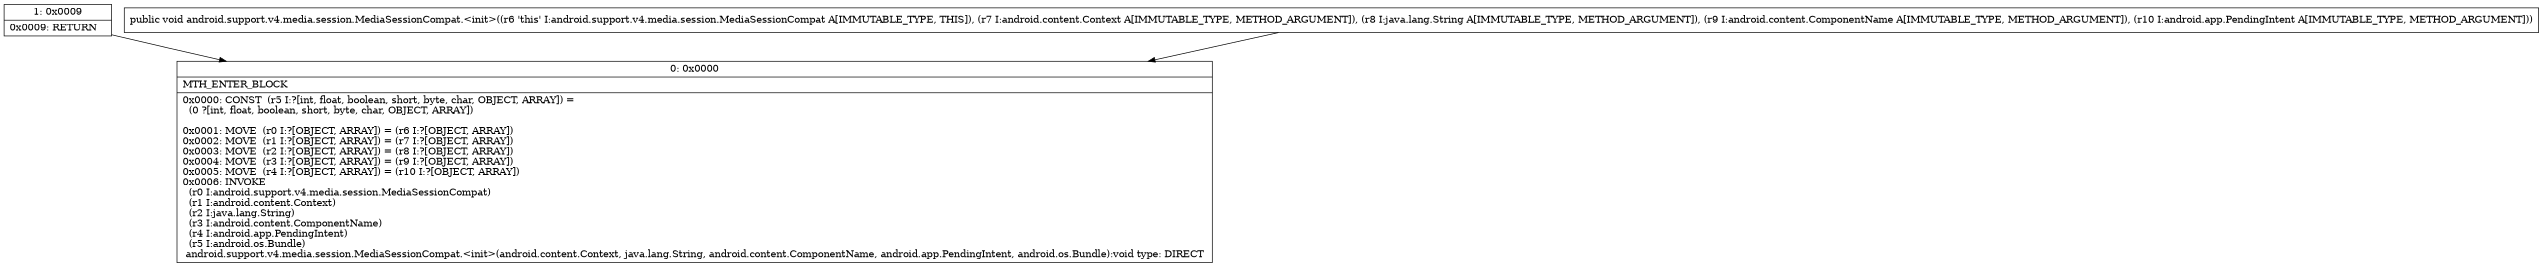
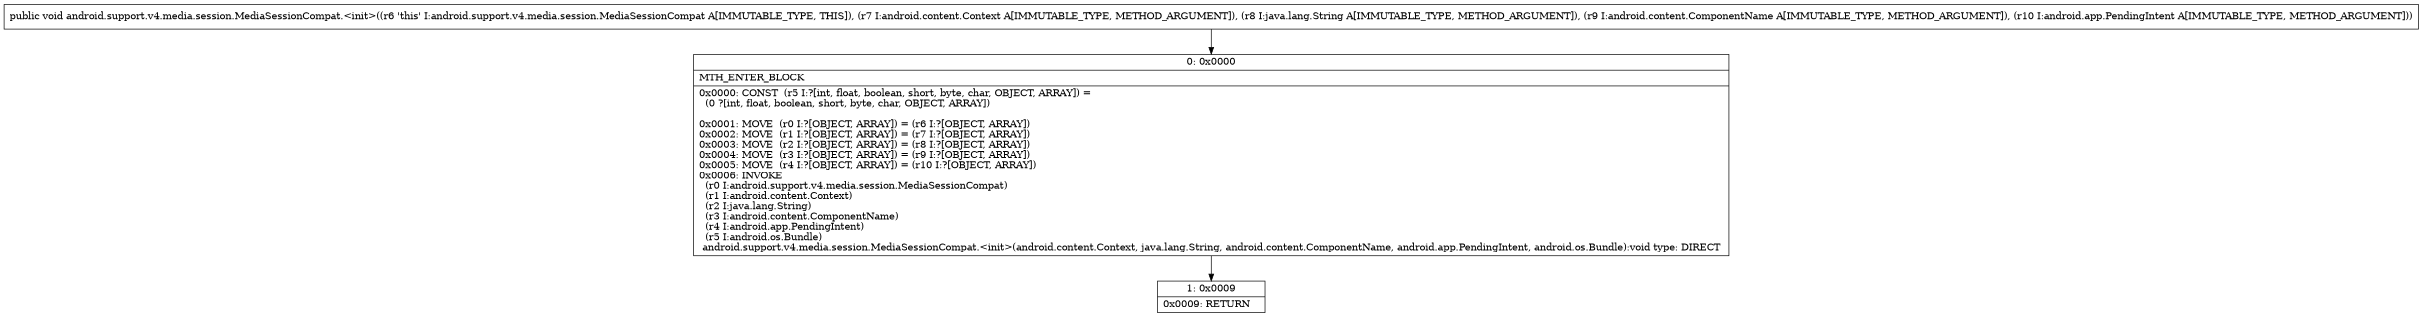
edge "1: 0x0009" -> "0: 0x0000": reversed
